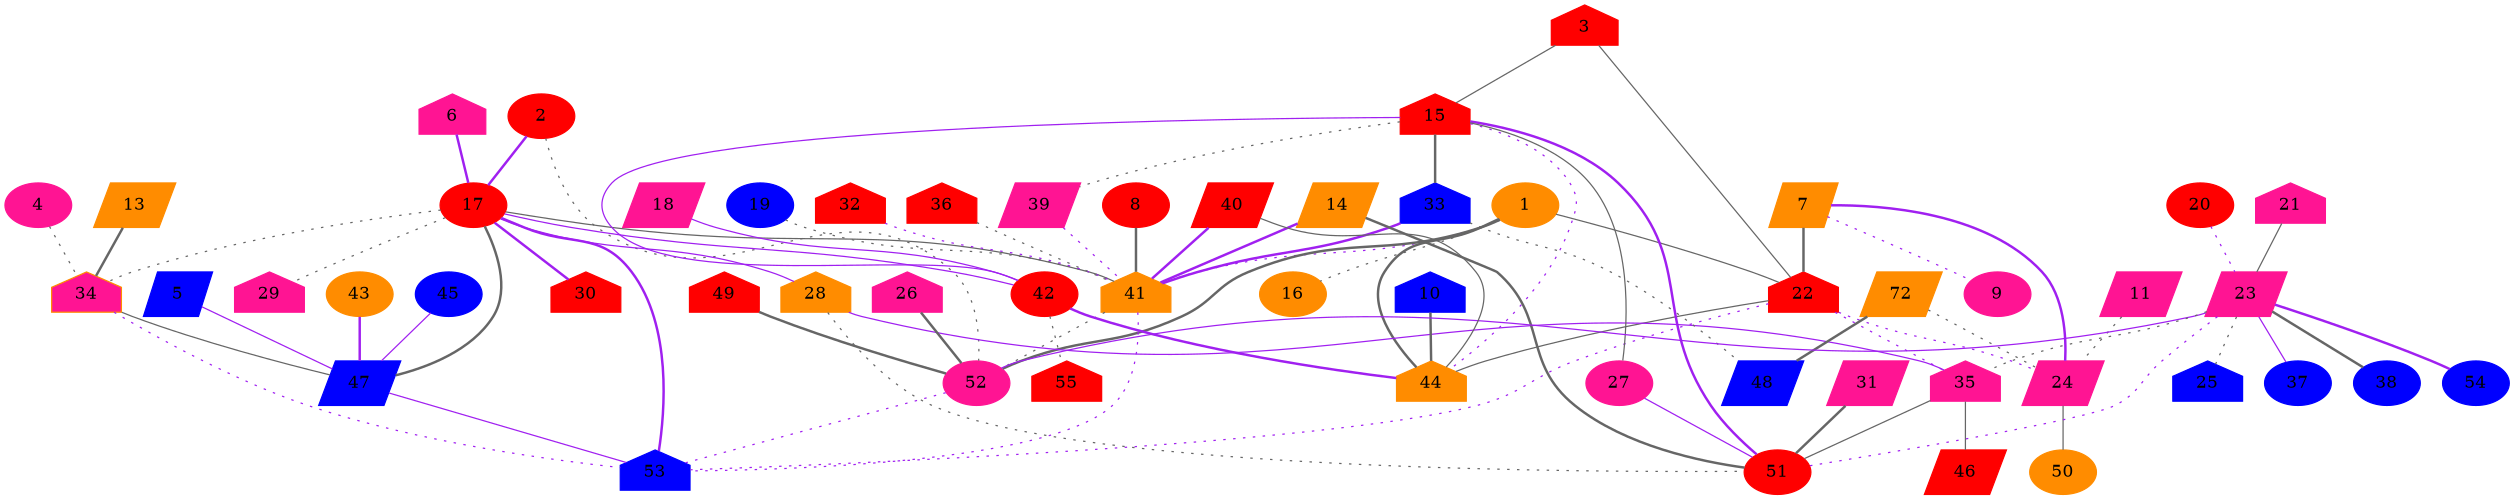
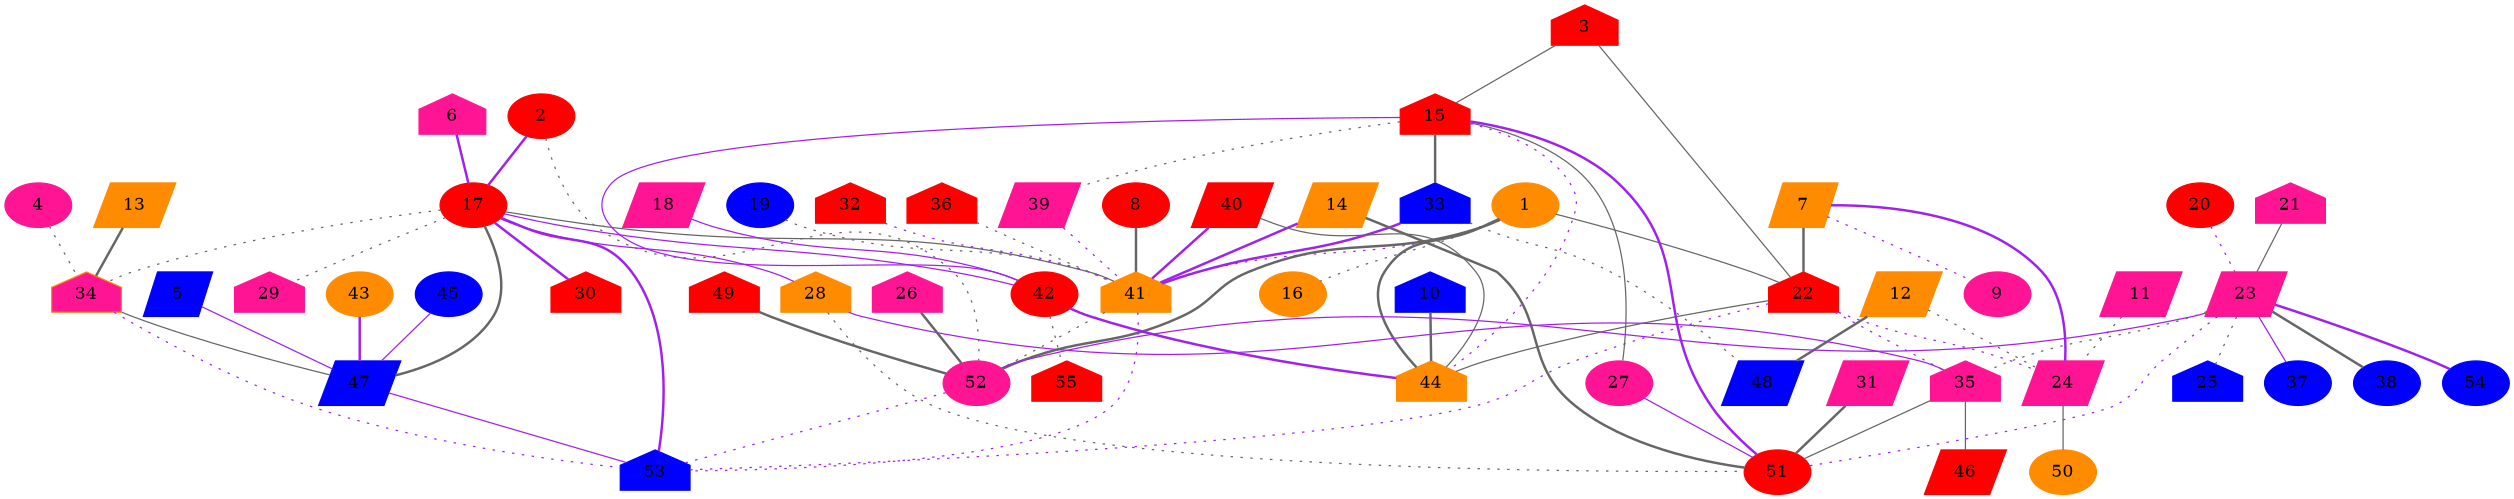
node "72": label "72" -> "12"
